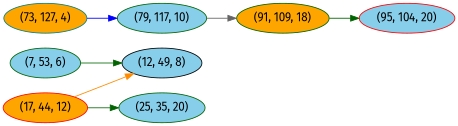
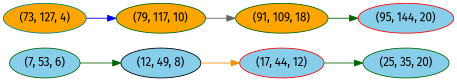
node "(79, 117, 10)": fillcolor skyblue -> orange
node "(95, 104, 20)": label "(95, 104, 20)" -> "(95, 144, 20)"
edge "(17, 44, 12)" -> "(12, 49, 8)": reversed
node "(17, 44, 12)": fillcolor orange -> skyblue
